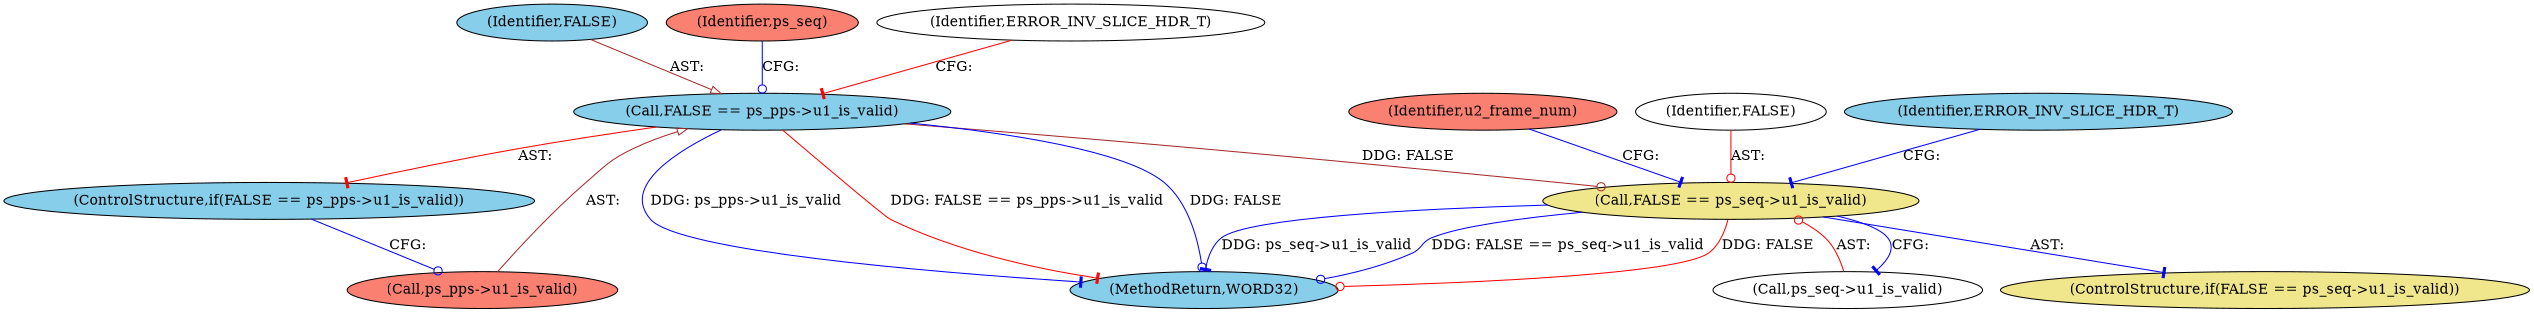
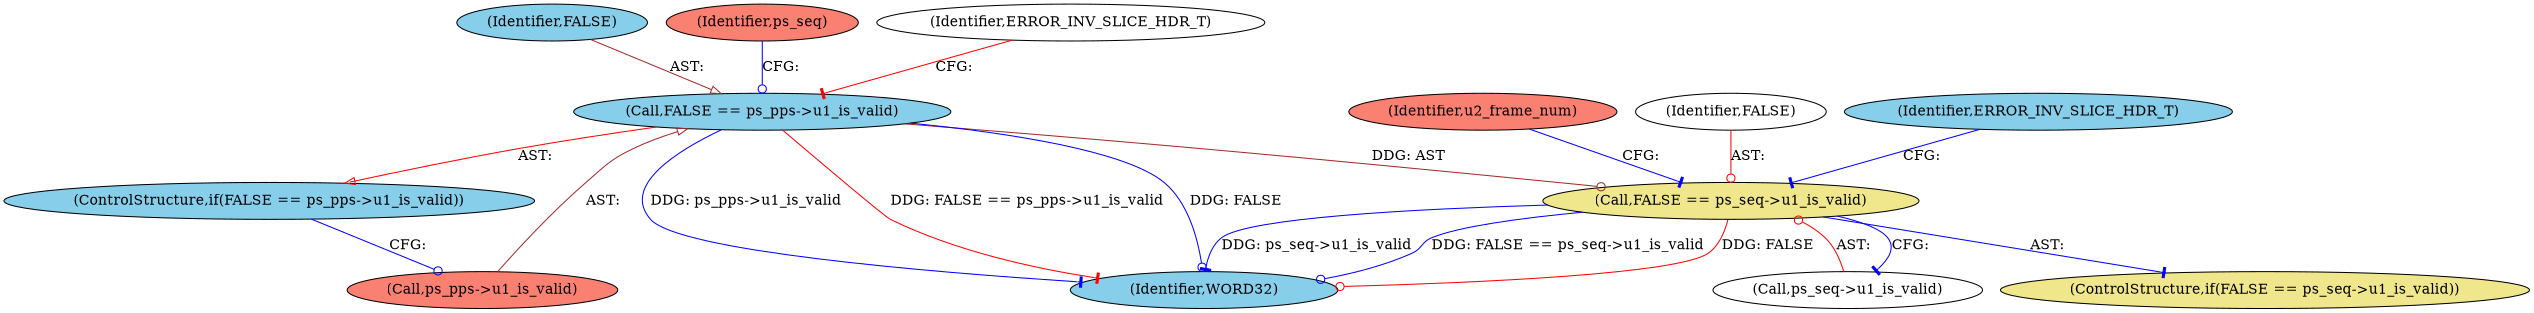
edge "(Call,FALSE == ps_pps->u1_is_valid)" -> "(ControlStructure,if(FALSE == ps_pps->u1_is_valid))": arrowhead tee -> onormal
edge "(Call,FALSE == ps_pps->u1_is_valid)" -> "(Call,FALSE == ps_seq->u1_is_valid)": label "DDG: FALSE" -> "DDG: AST"
node "(MethodReturn,WORD32)": label "(MethodReturn,WORD32)" -> "(Identifier,WORD32)"
